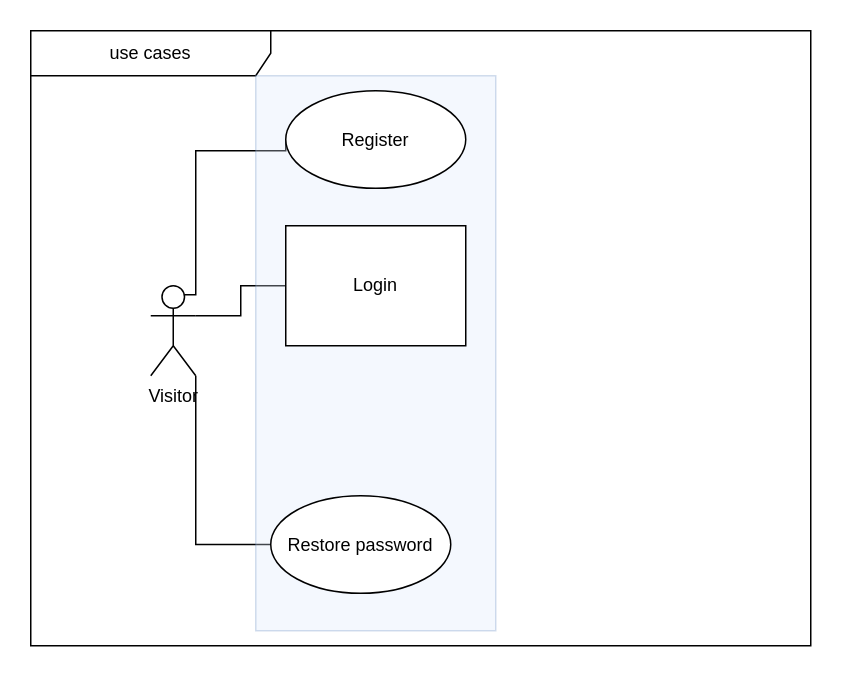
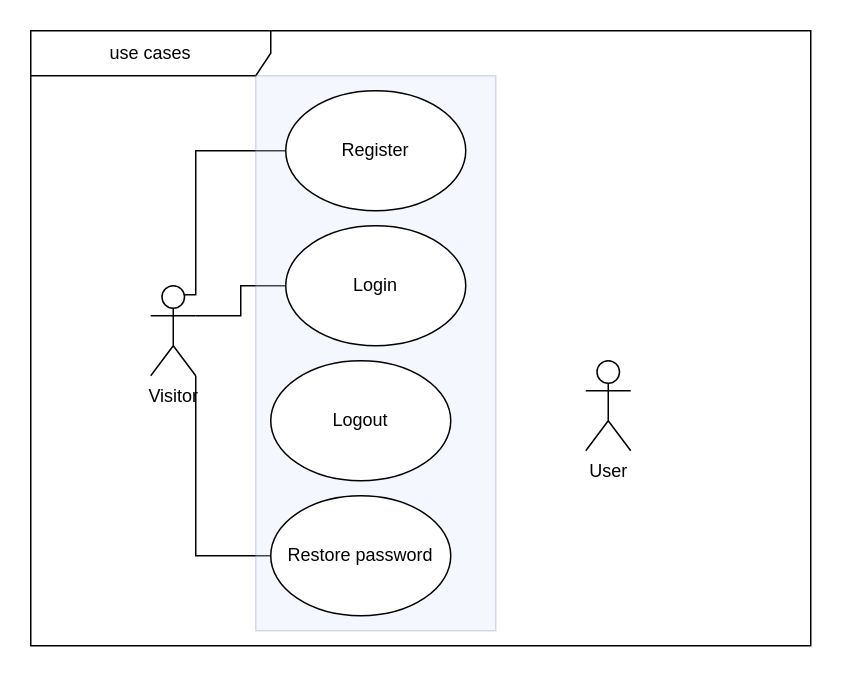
node "Register": size 180x98 -> 180x120
node "Login": shape rectangle -> ellipse
node "User": added
node "Logout": added
node "Restore password": size 180x98 -> 180x120
